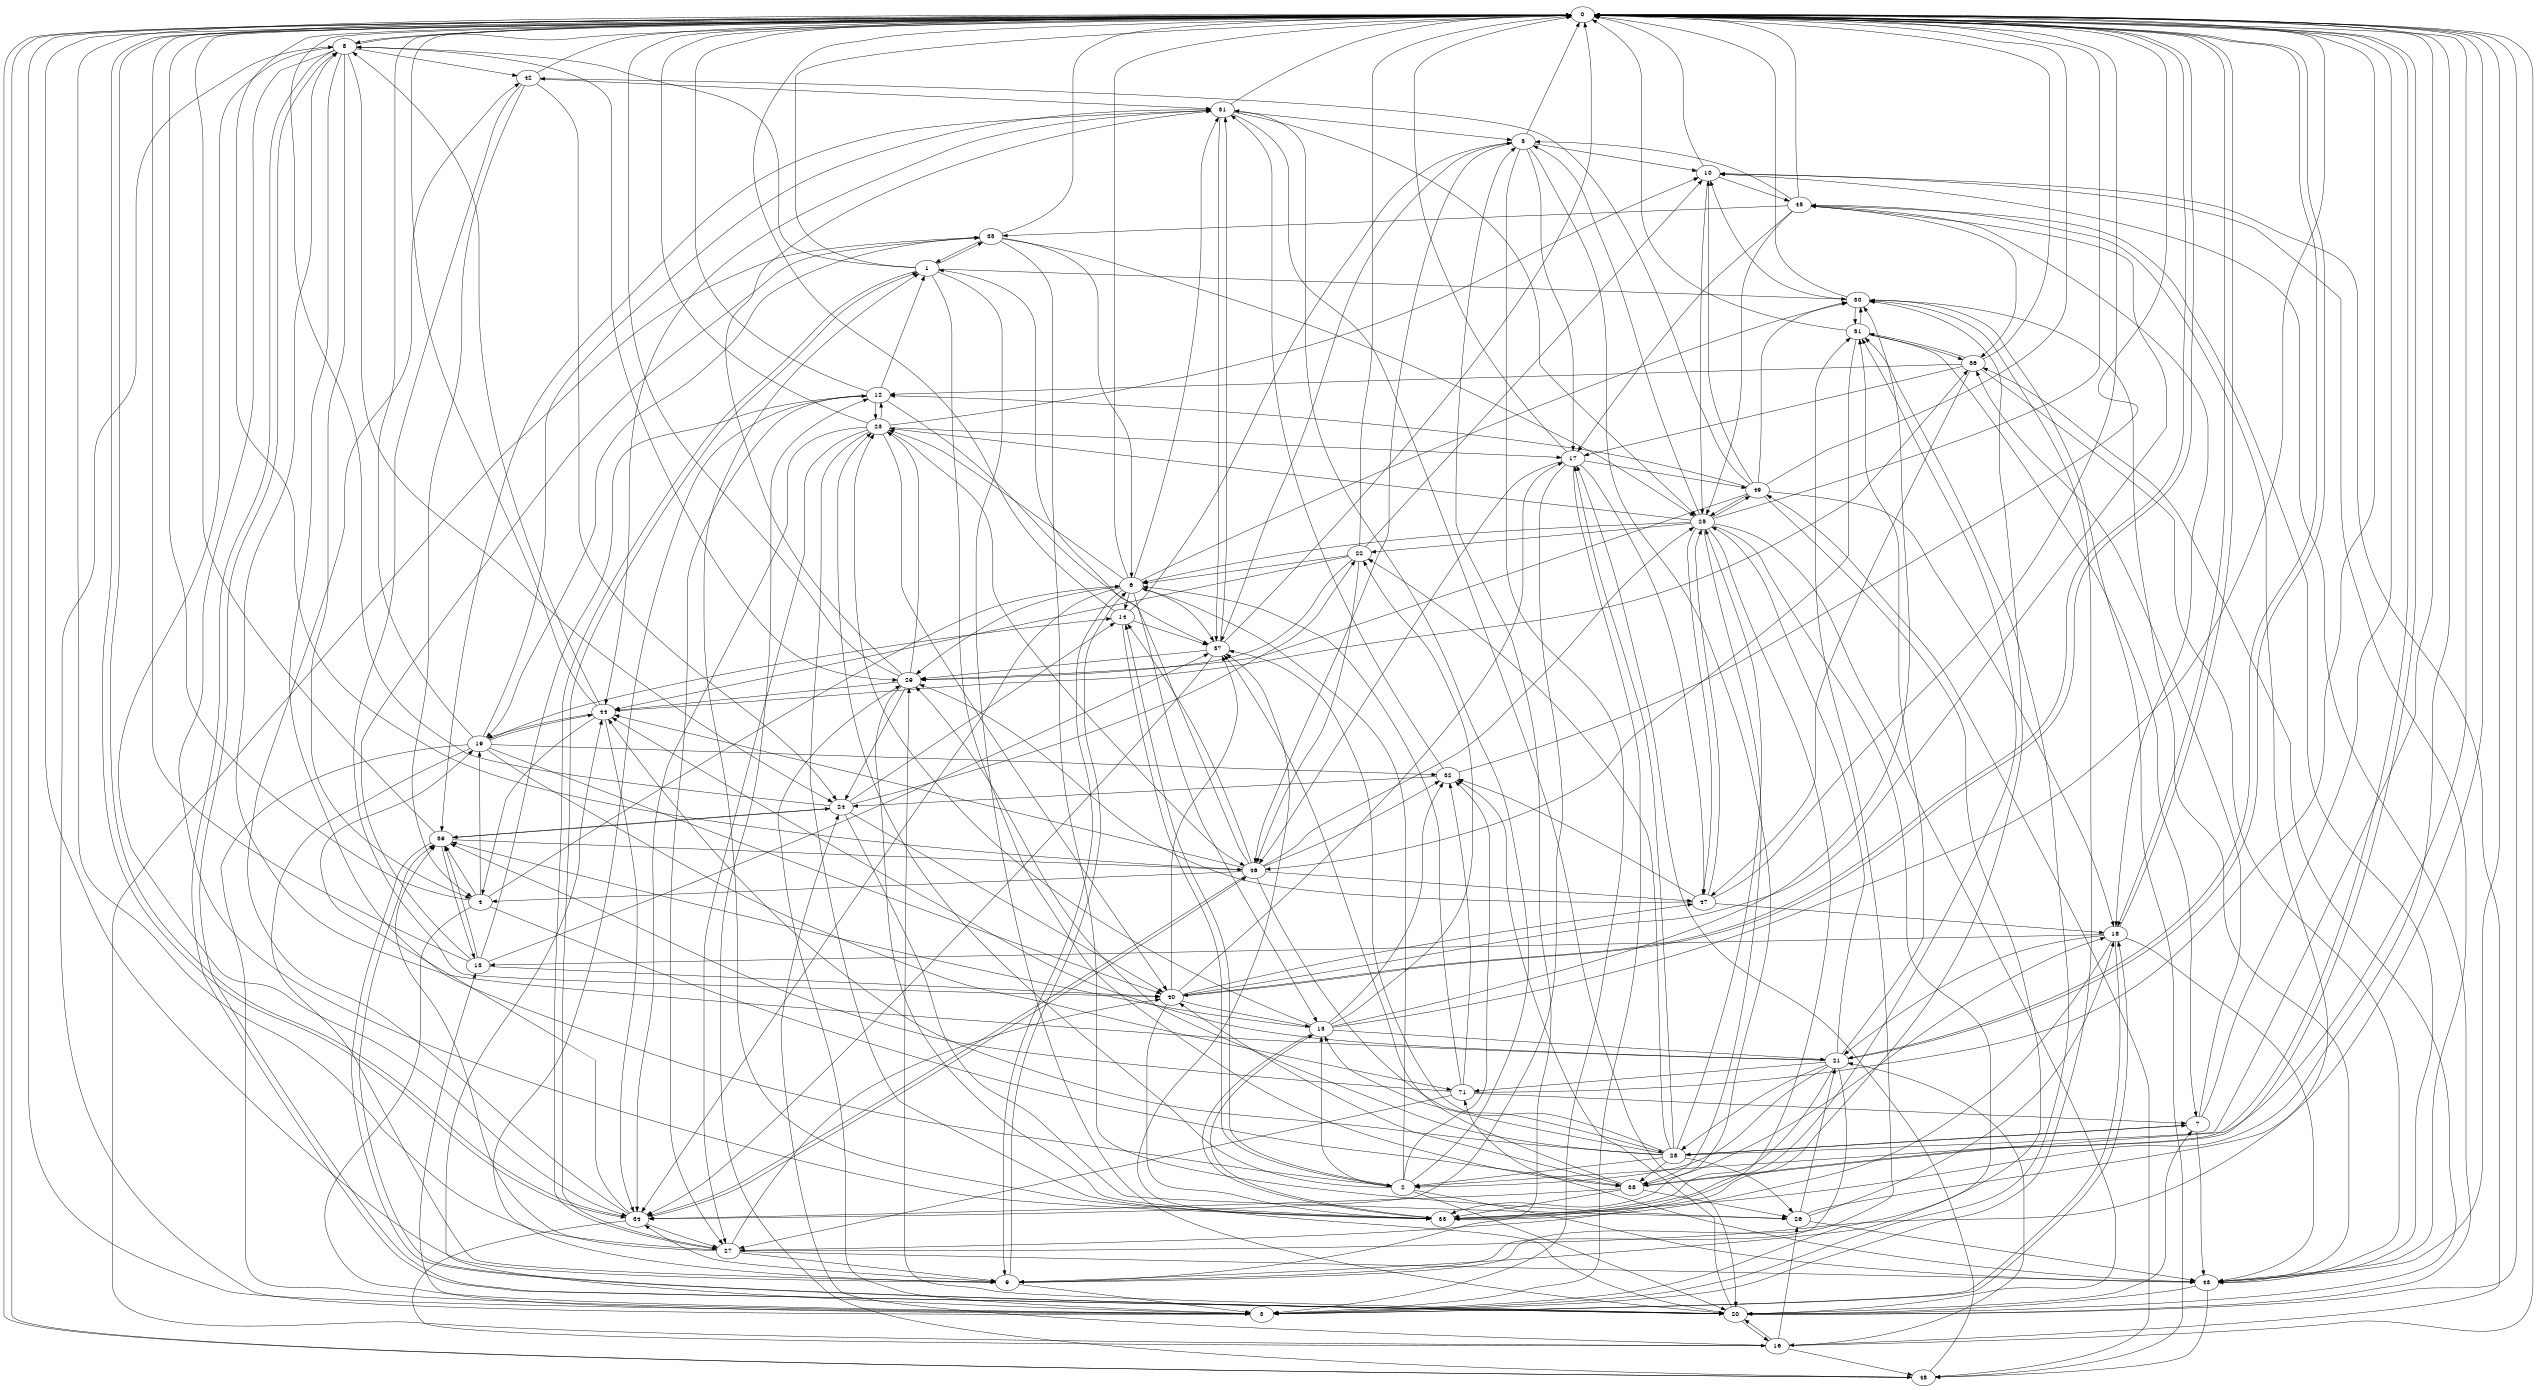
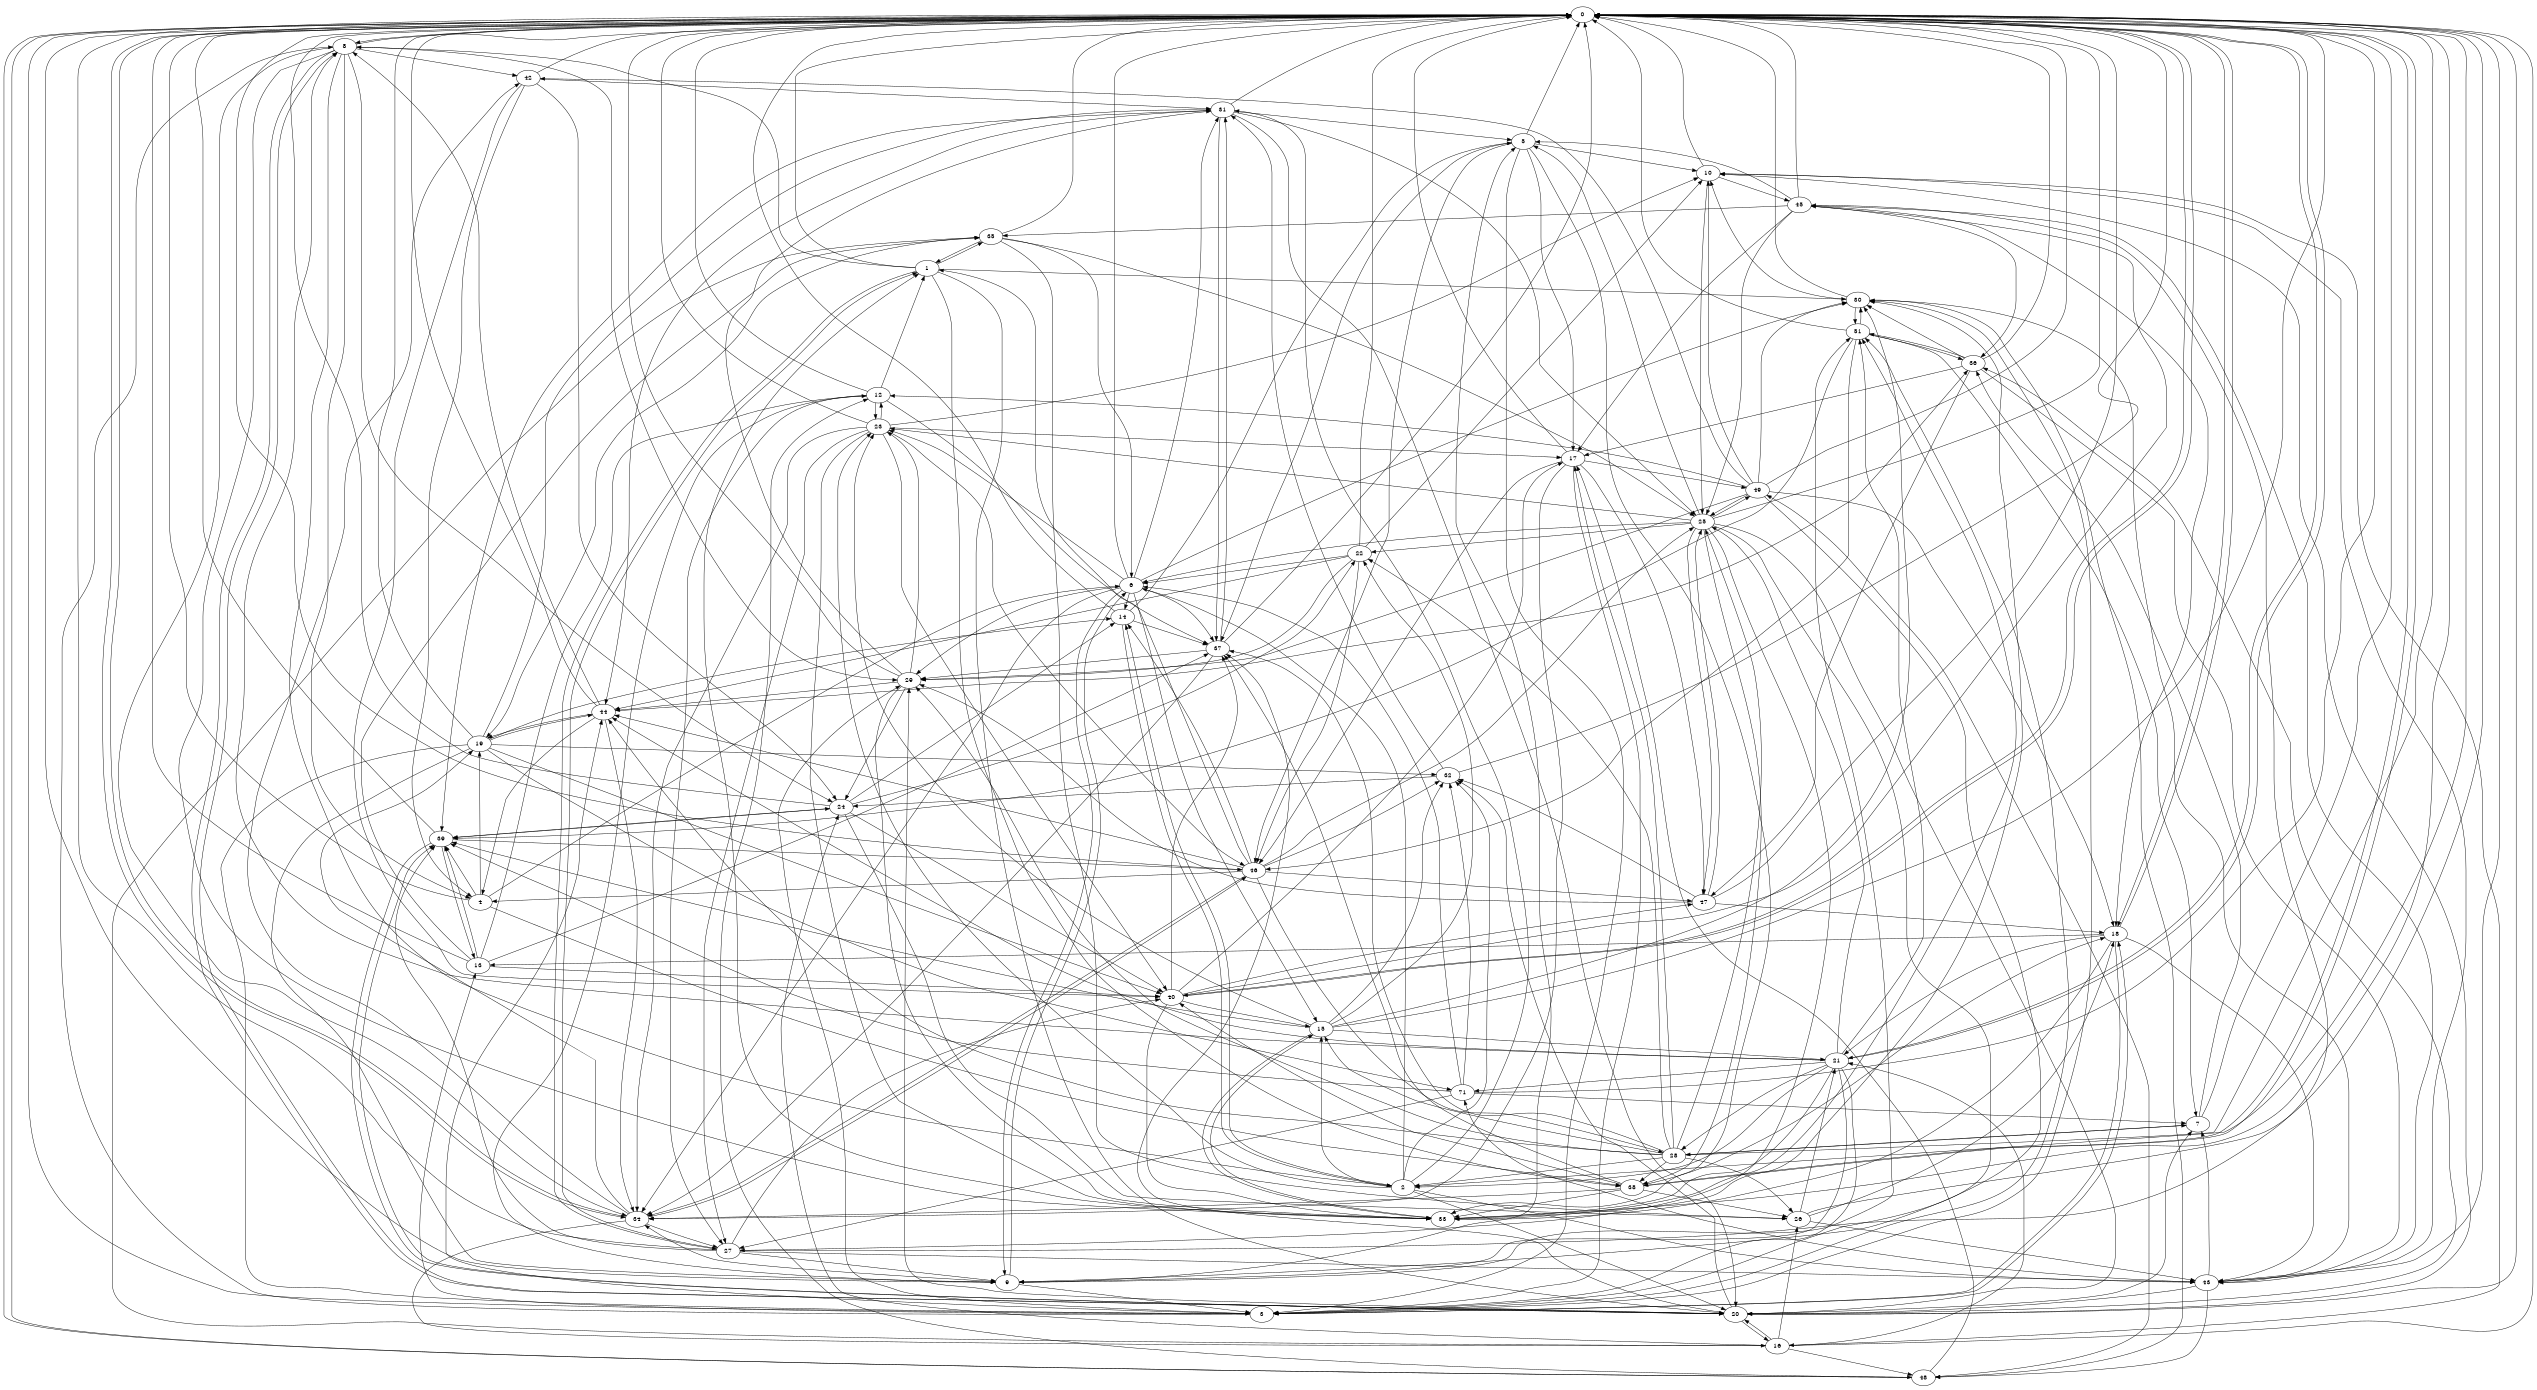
edge "36" -> "12": now "36" -> "30"
edge "51" -> "39": added
edge "7" -> "43": reversed
edge "4" -> "3": now "21" -> "3"
